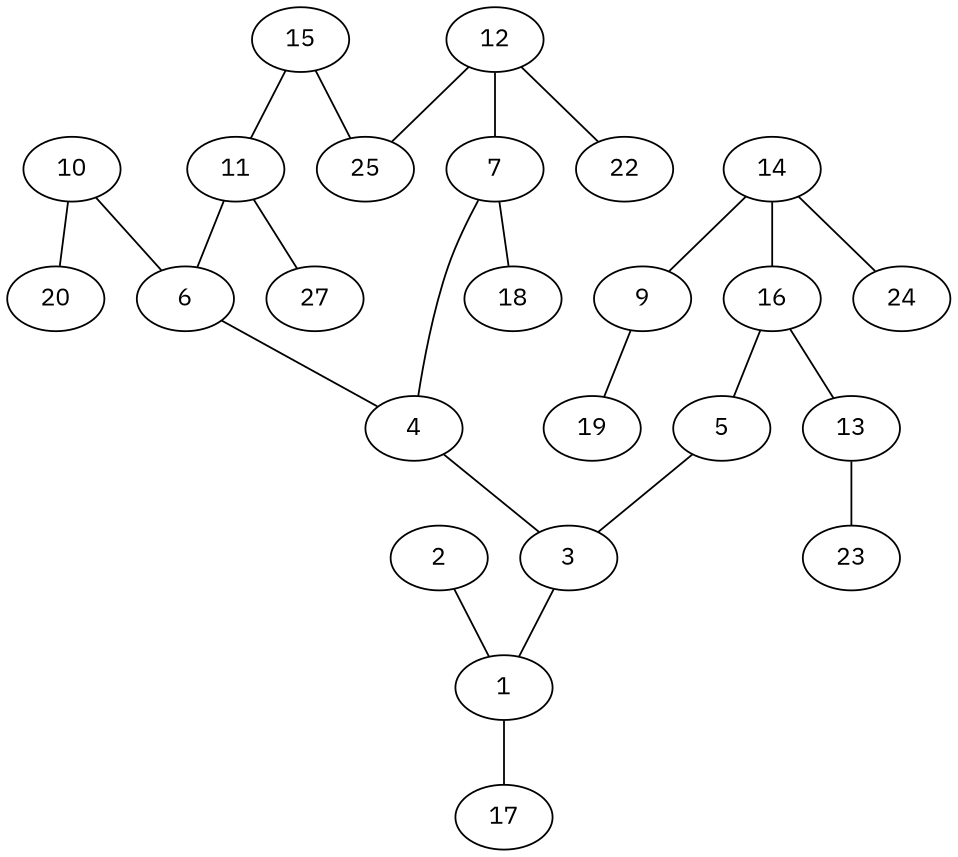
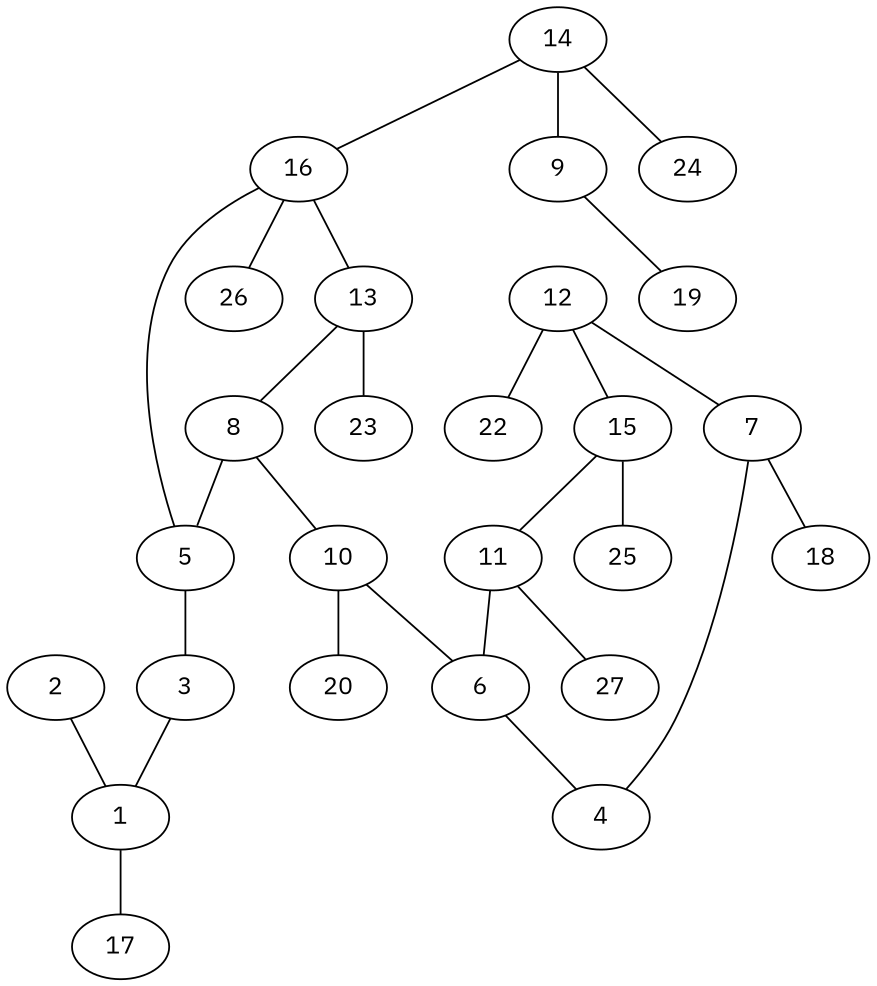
edge "12" -- "25": now "12" -- "15"
node "26": added
node "8": added
edge "4" -- "3": removed
